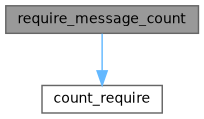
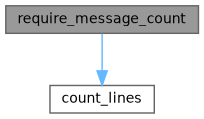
node "count_require": label "count_require" -> "count_lines"
